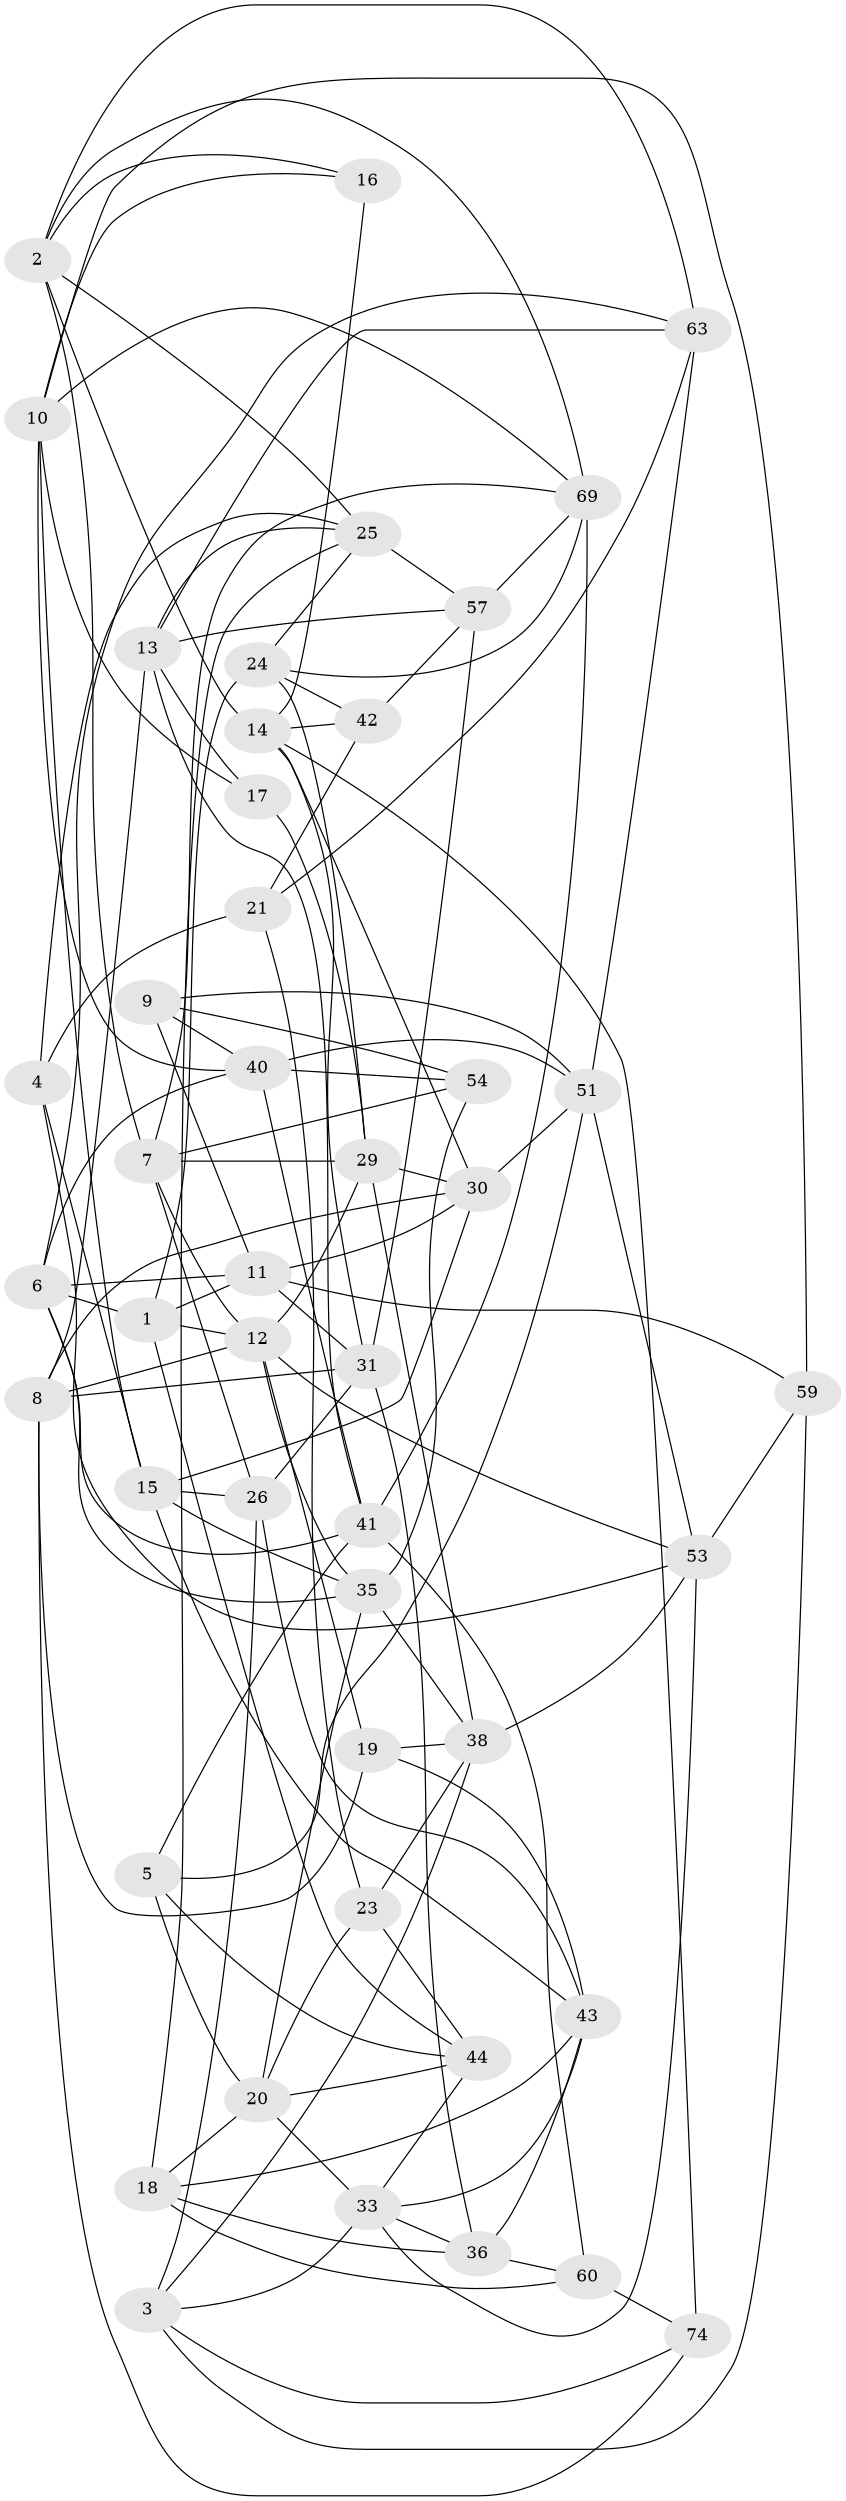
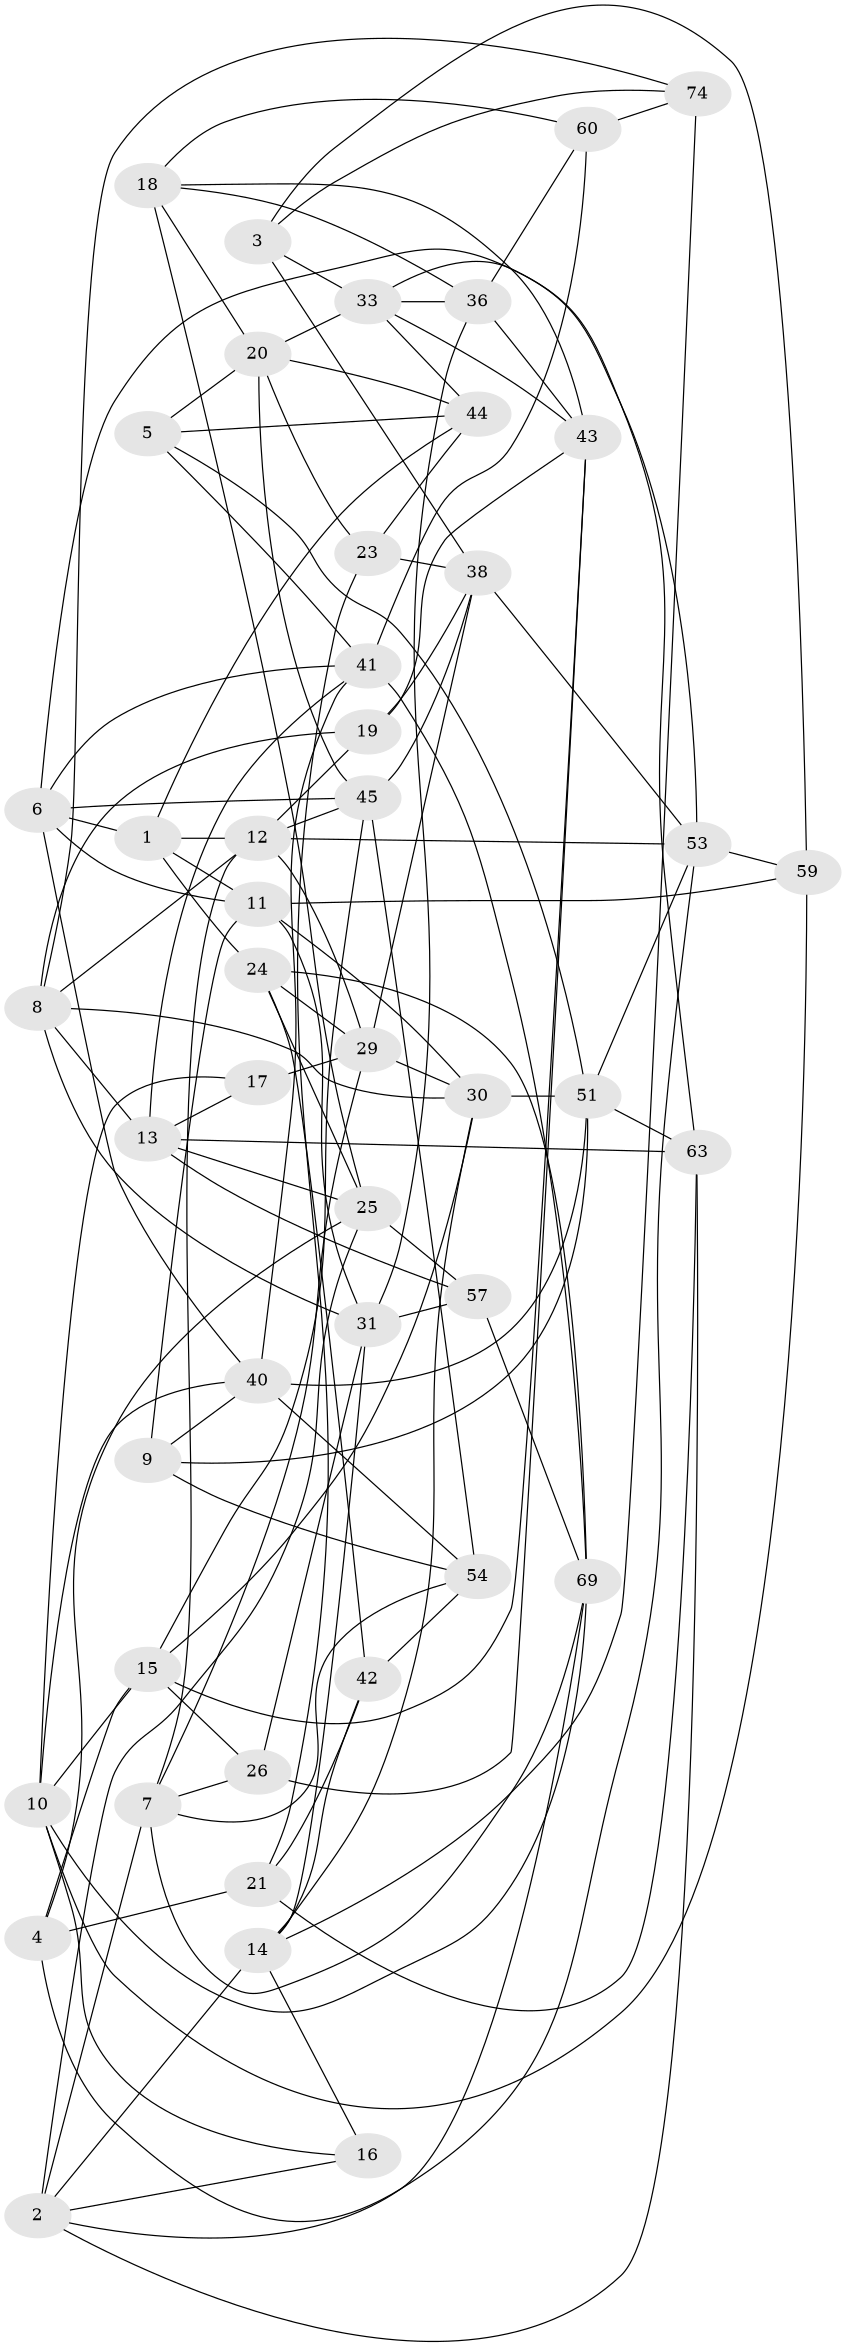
edge "57" -- "42": now "54" -- "42"
node "35": label "35" -> "45"
edge "26" -- "3": removed
